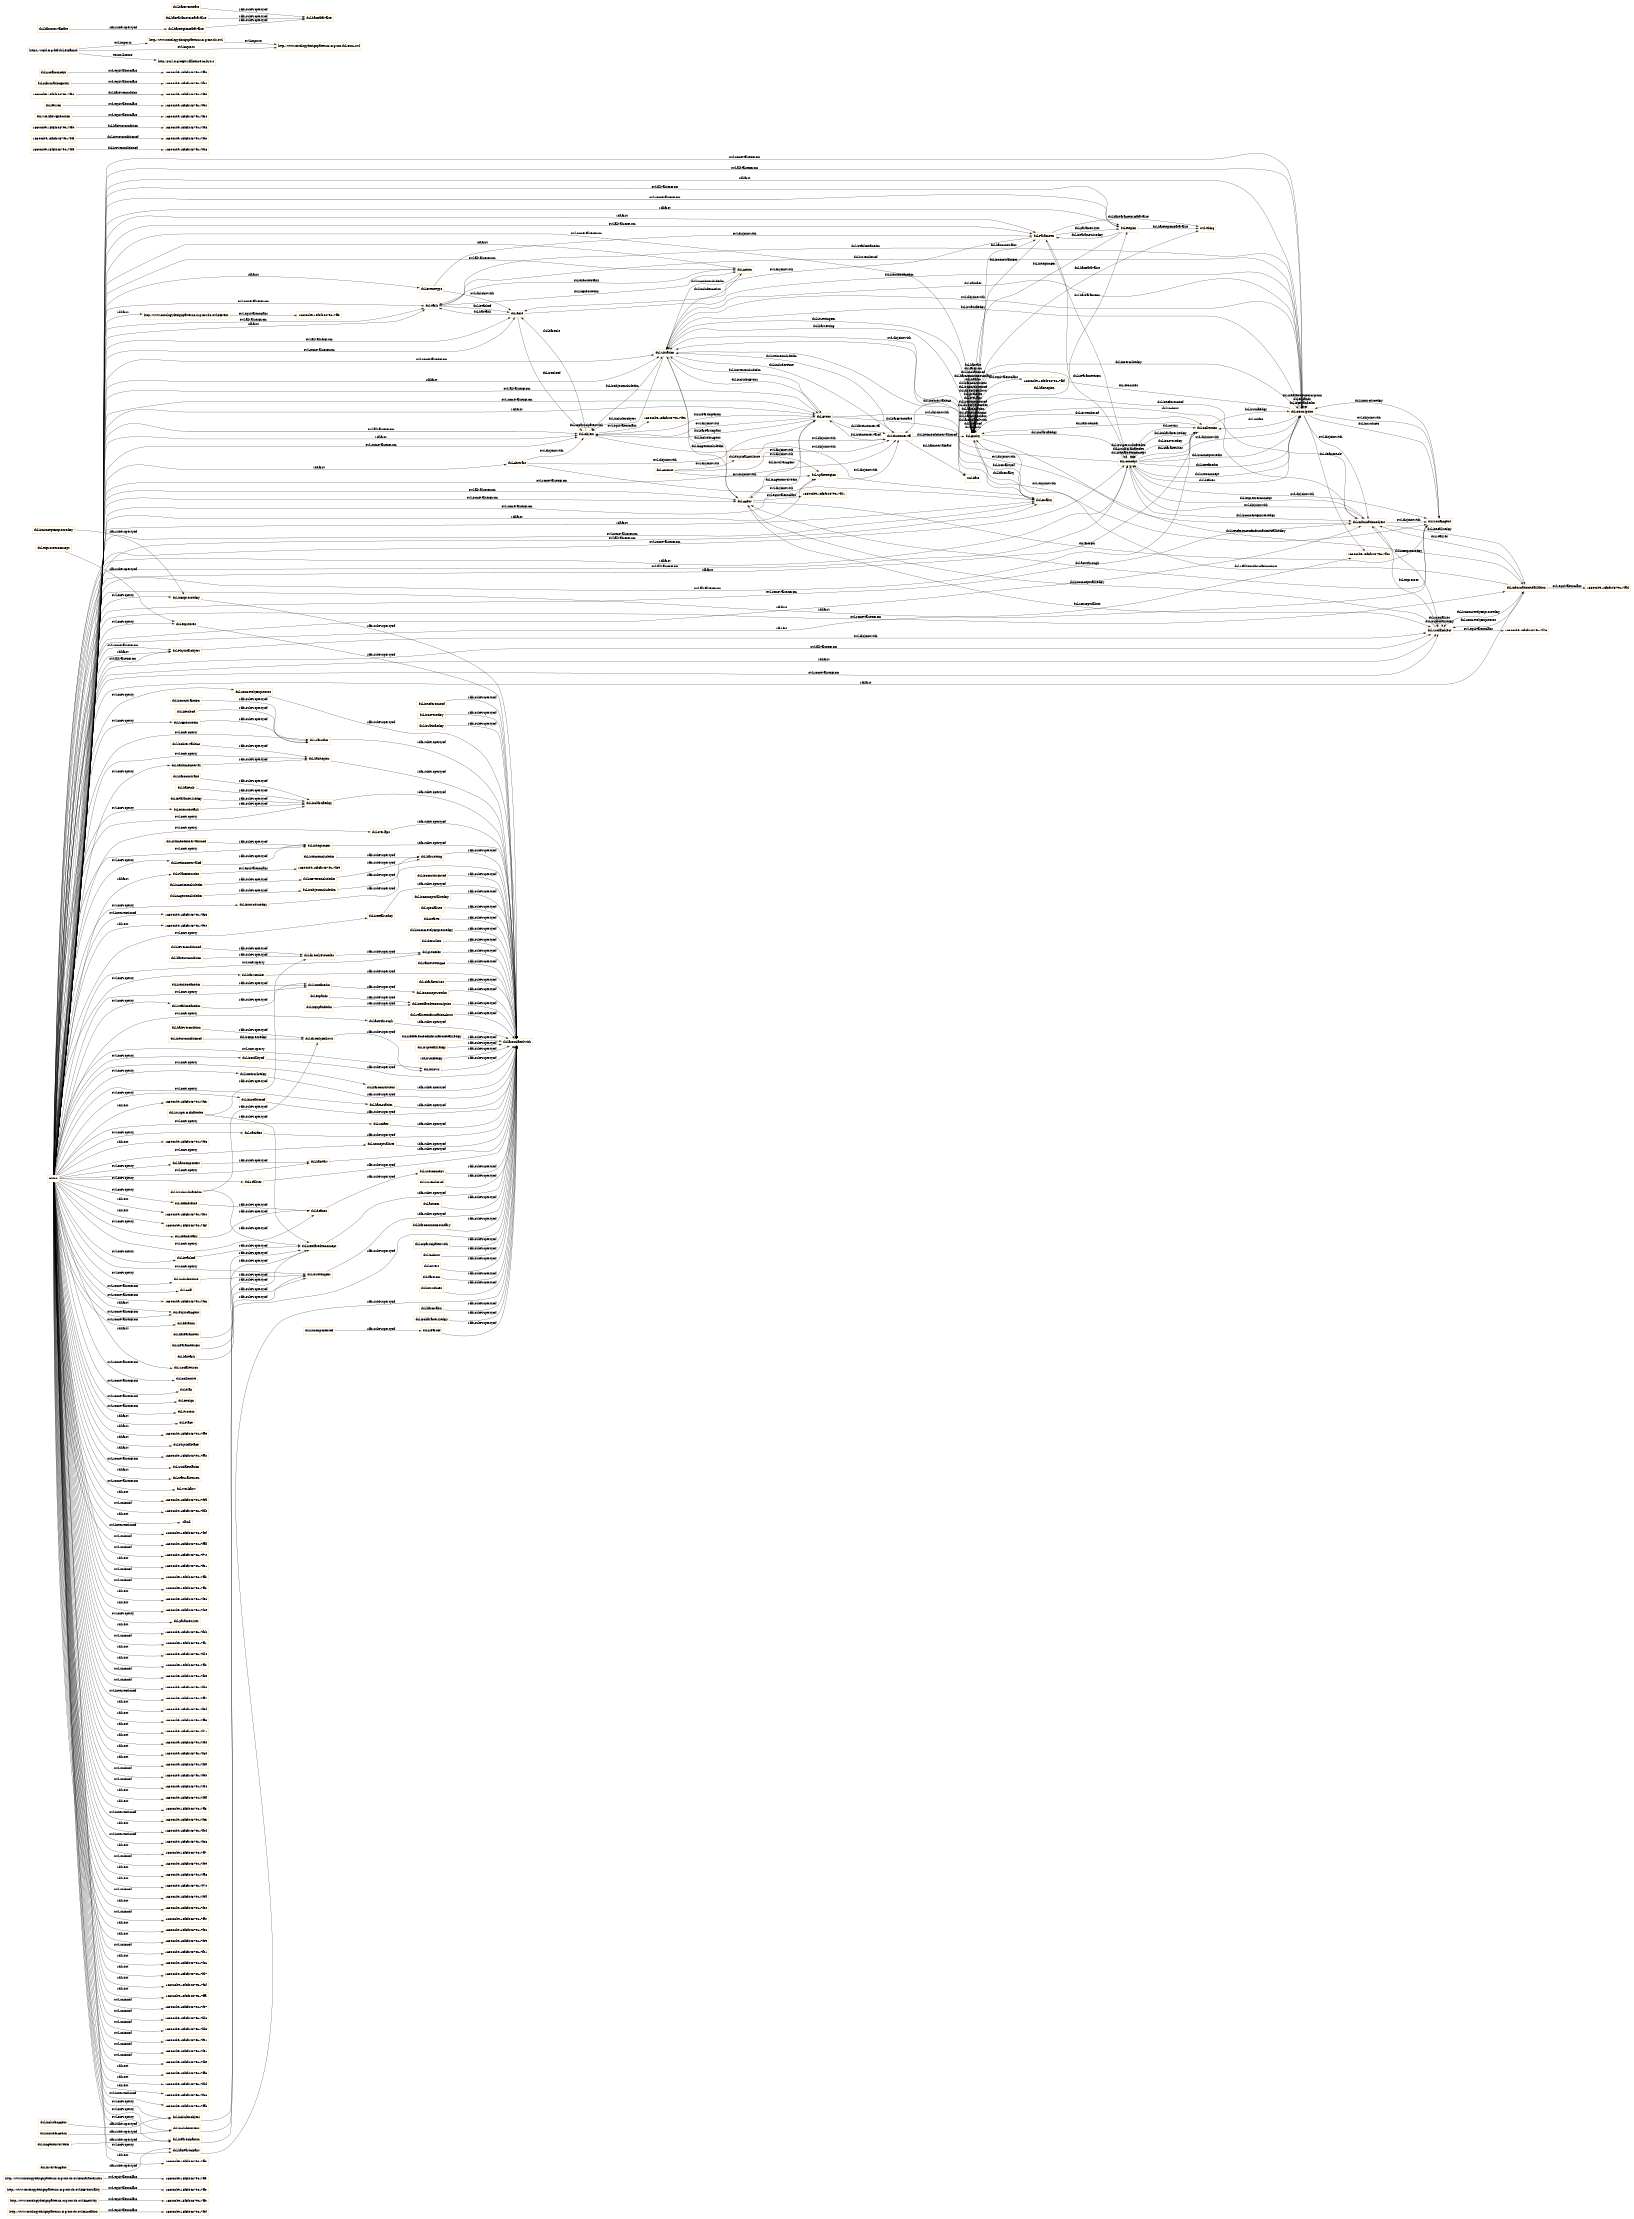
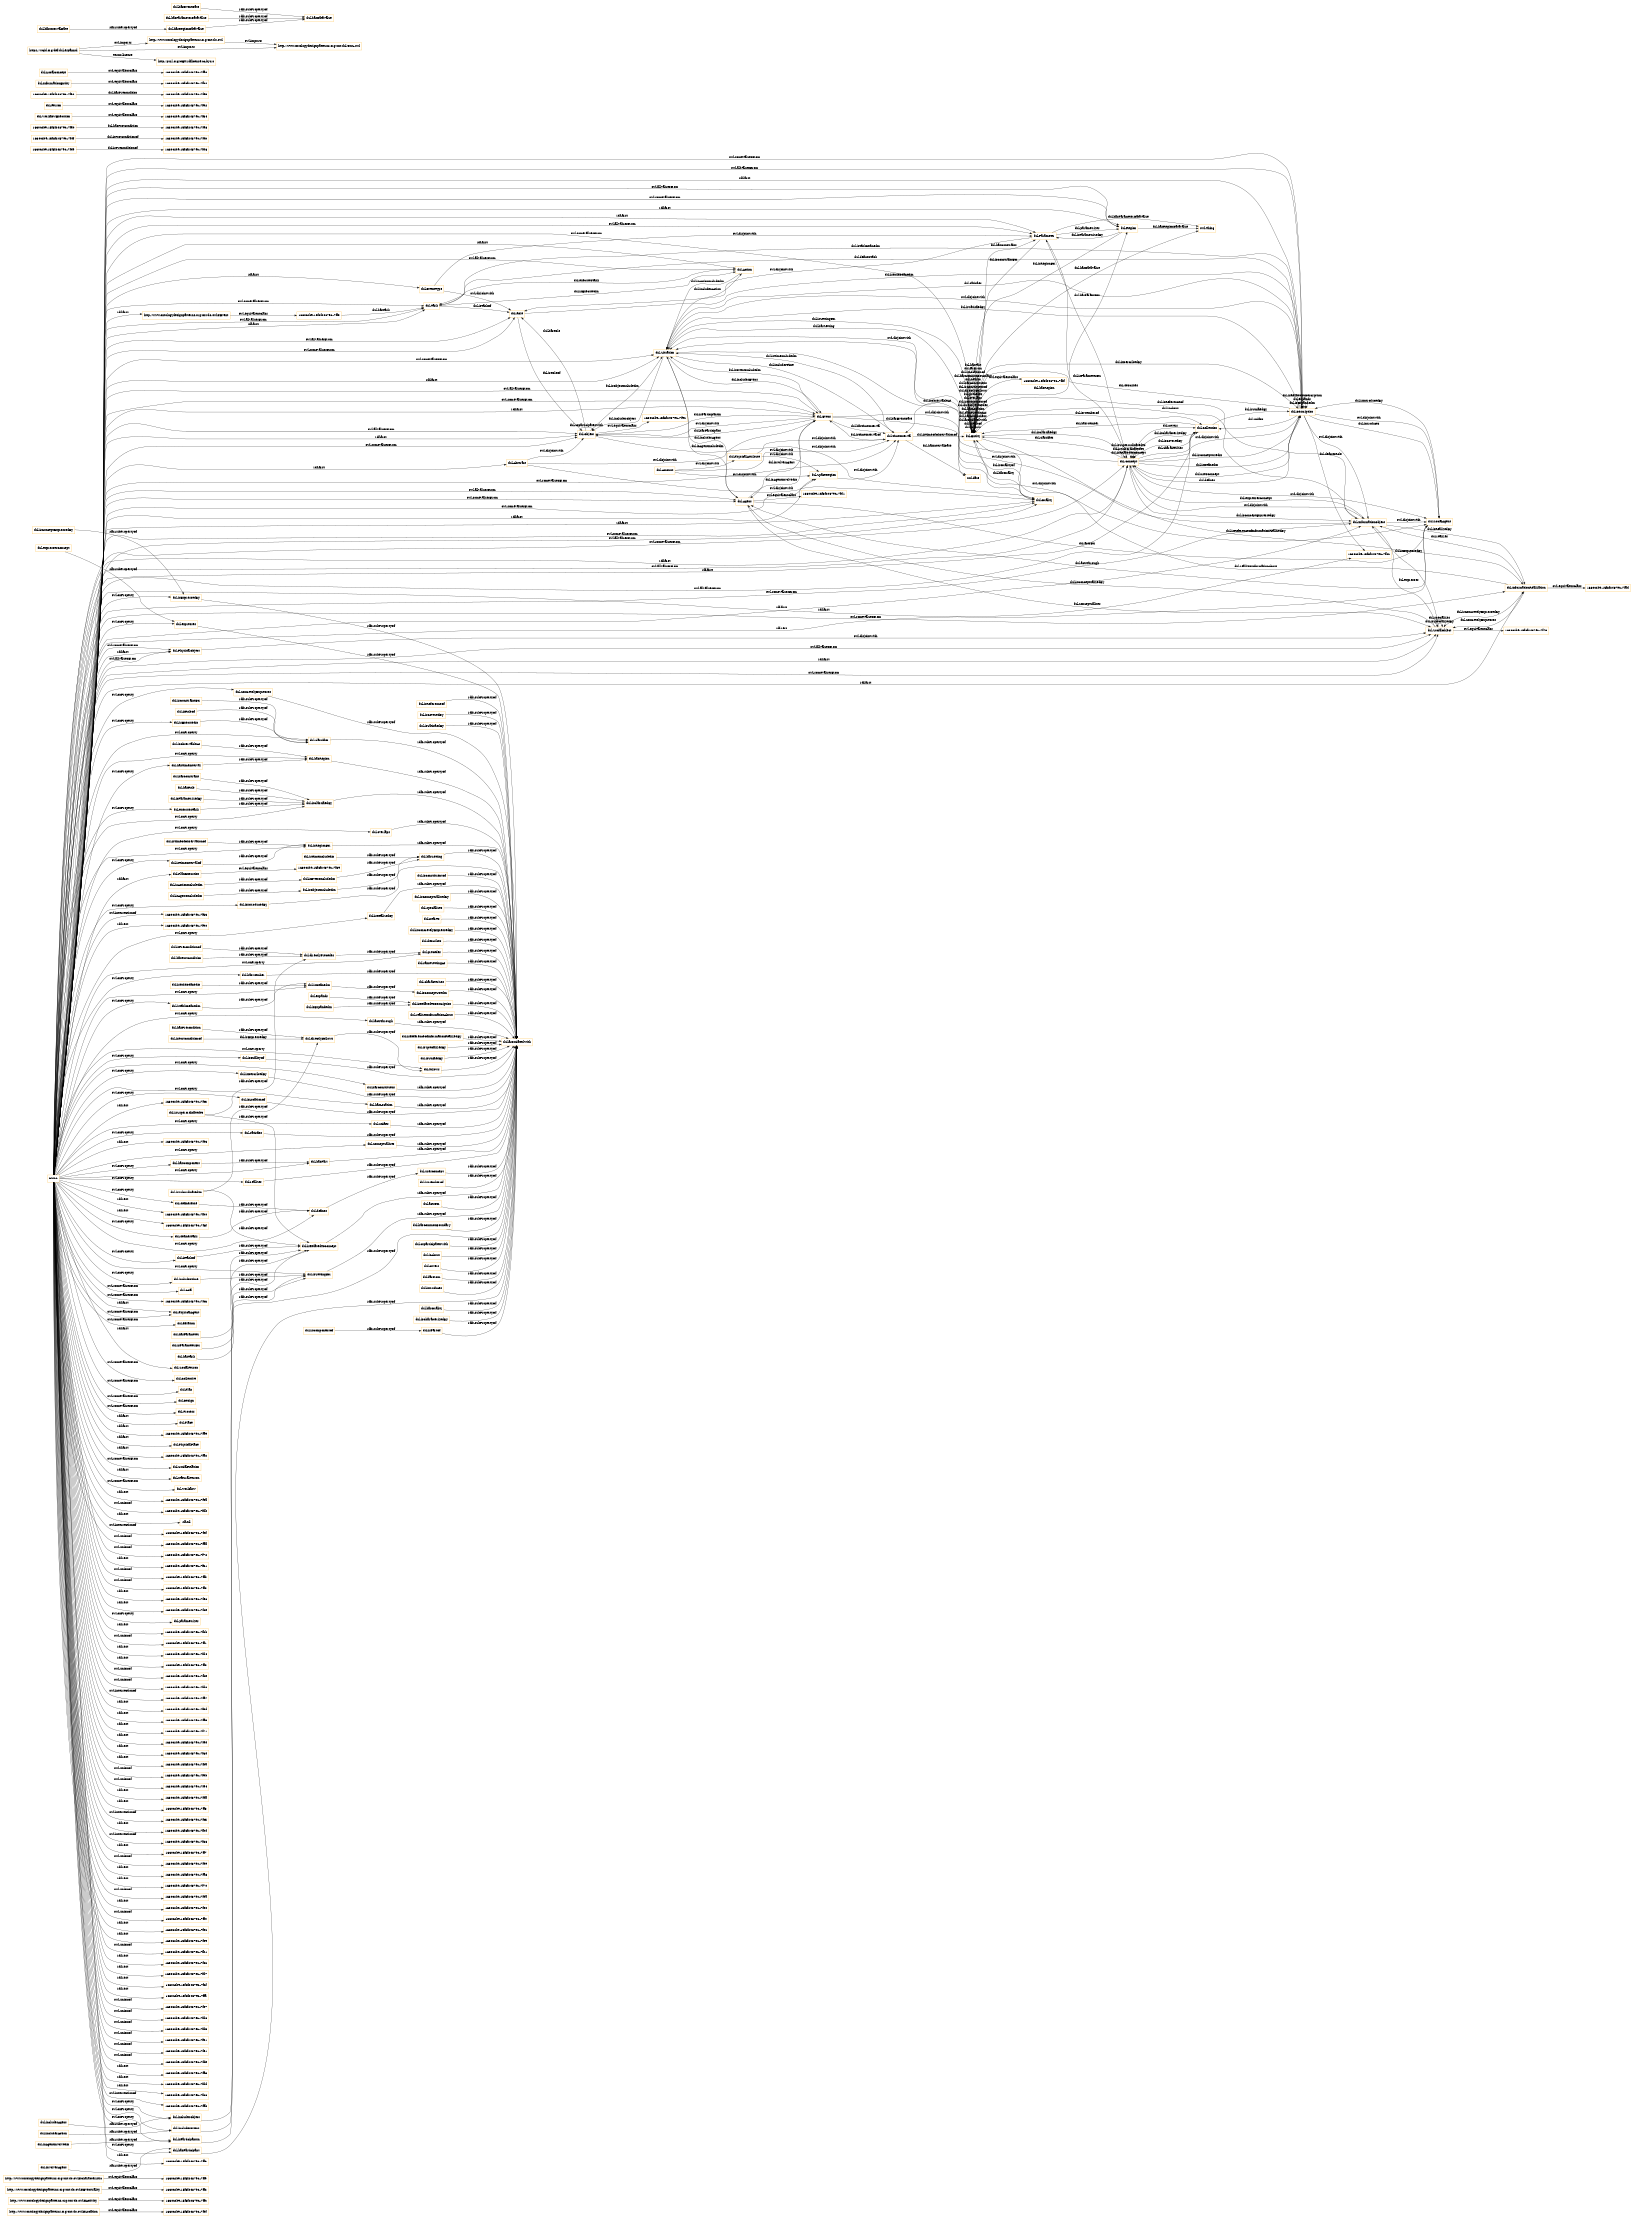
edge "dul:Description" -> "dul:Task": label "dul:isMemberOf" -> "dul:definesTask"
edge "dul:Role" -> "dul:Task": now "1630c2b9:15f8f2487ec:-7ff5" -> "dul:Task"
edge "dul:Concept" -> "dul:Entity": added, label "dul:classifies"
node "rdf:isUnifiedBy": label "rdf:isUnifiedBy" -> "dul:isUnifiedBy"
